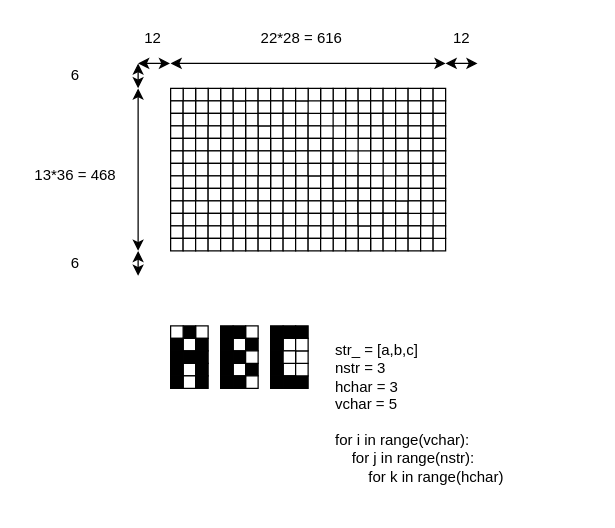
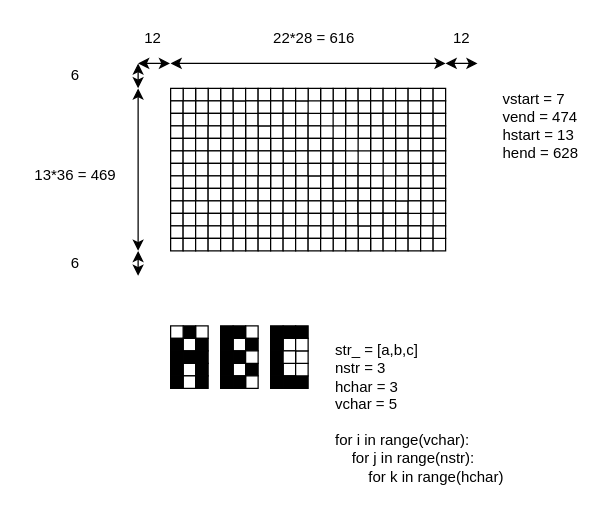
node "22*28 = 616": moved (302, 38) -> (314, 38)
node "vstart = 7 vend = 474 hstart = 13 hend = 628": added
node "13*36 = 468": label "13*36 = 468" -> "13*36 = 469"
